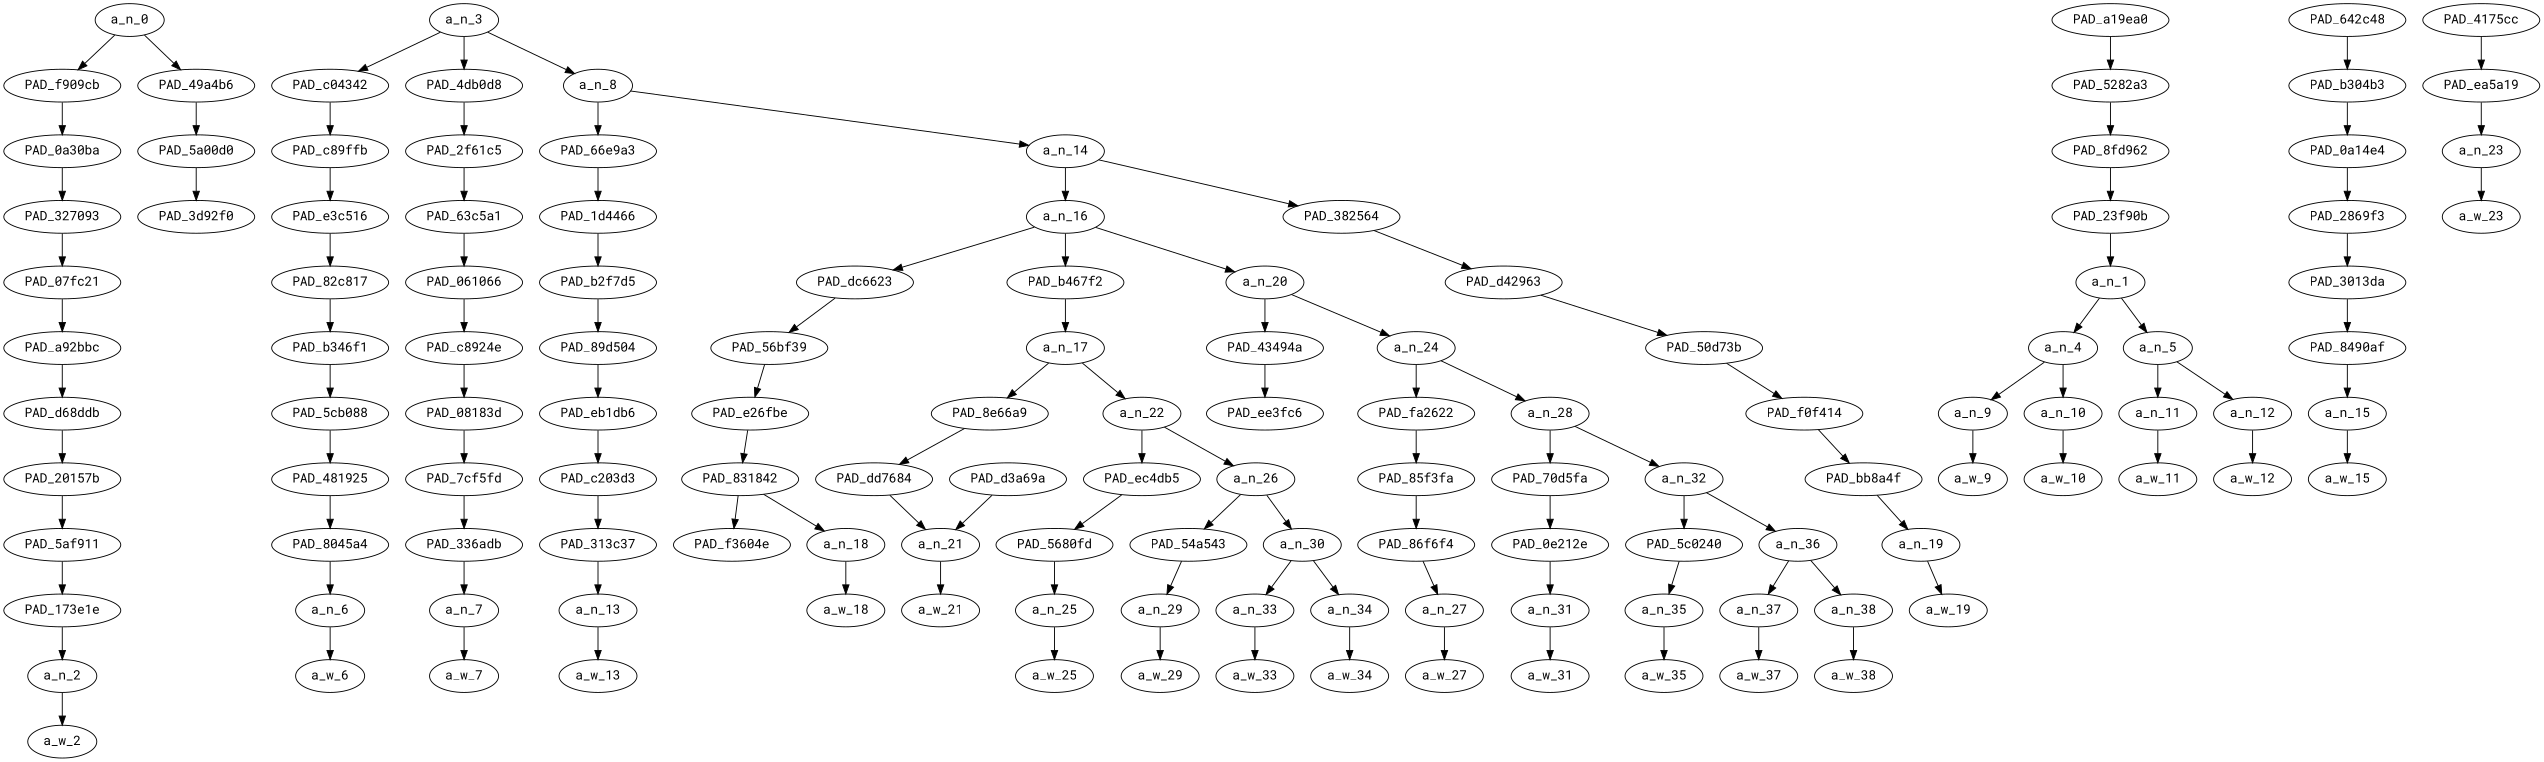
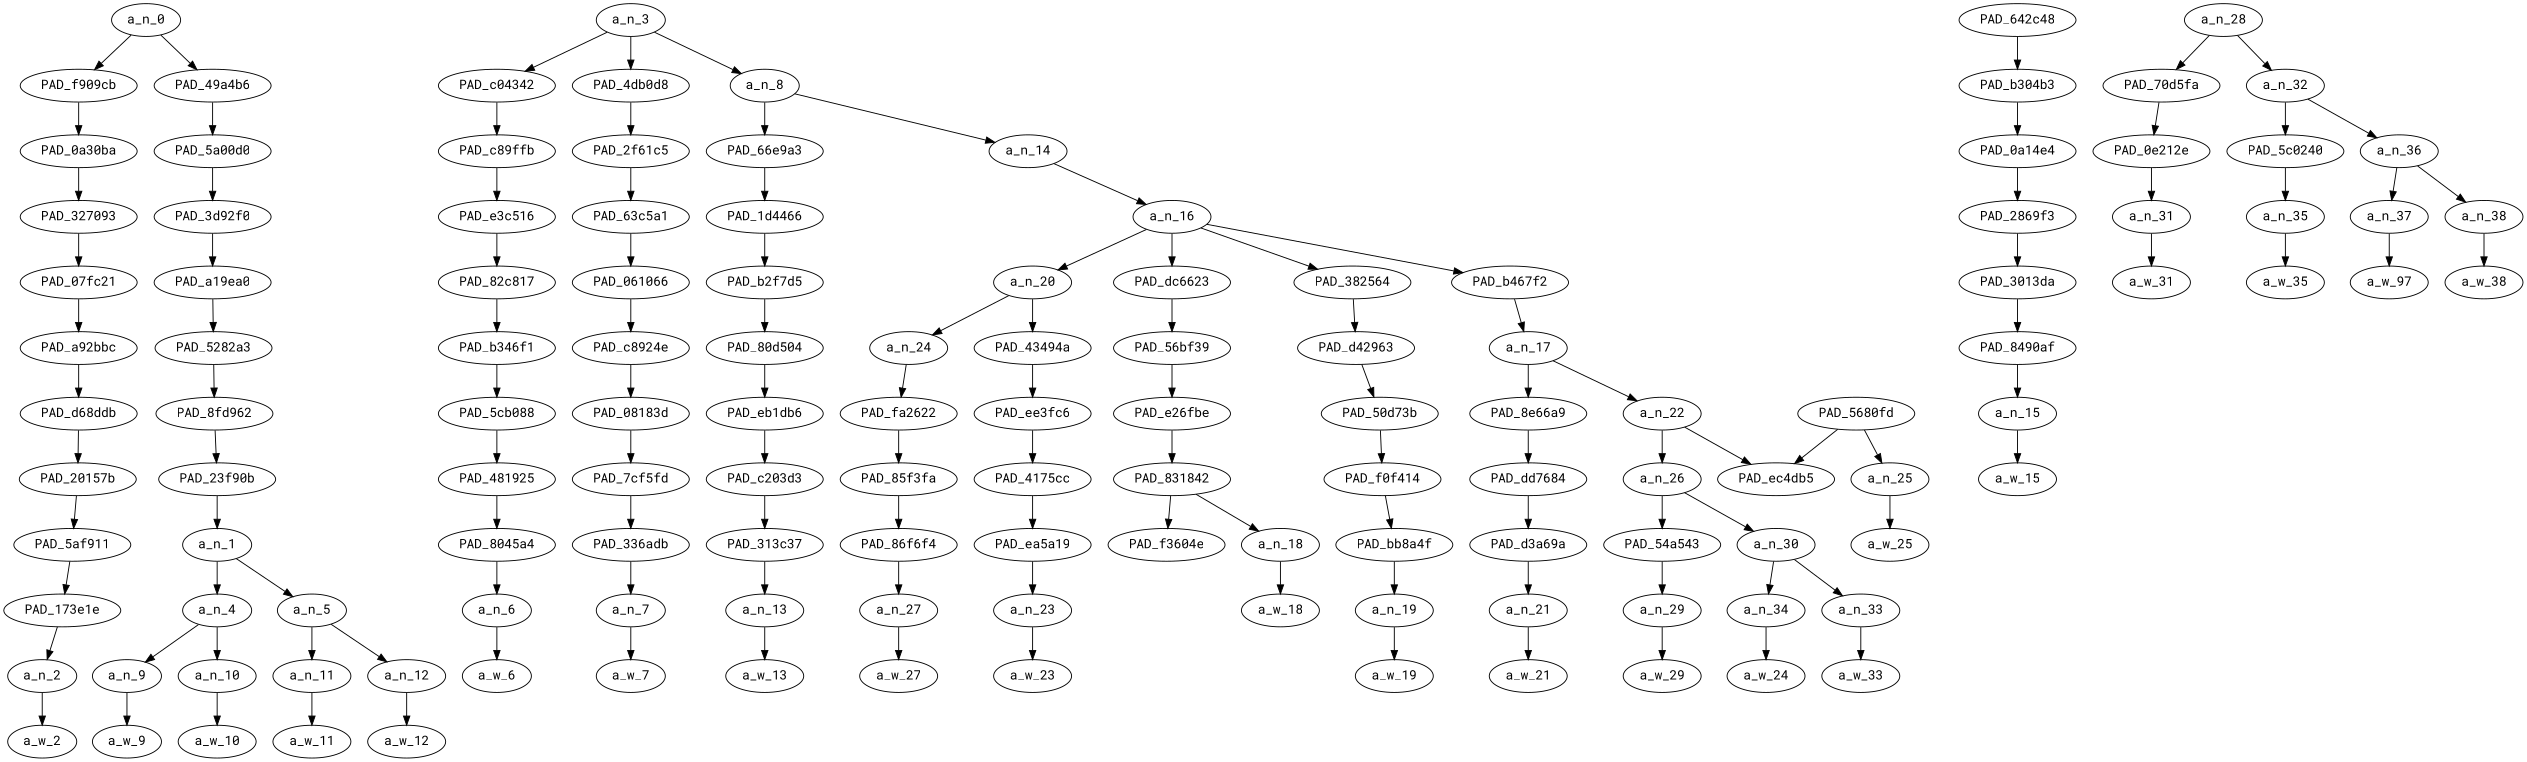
edge "a_n_14" -> "PAD_382564": now "a_n_16" -> "PAD_382564"
edge "PAD_3d92f0" -> "PAD_a19ea0": added
node "PAD_89d504": label "PAD_89d504" -> "PAD_80d504"
edge "a_n_24" -> "a_n_28": removed
edge "PAD_ee3fc6" -> "PAD_4175cc": added
edge "PAD_dd7684" -> "a_n_21": now "PAD_dd7684" -> "PAD_d3a69a"
edge "PAD_ec4db5" -> "PAD_5680fd": reversed
node "a_w_34": label "a_w_34" -> "a_w_24"
node "a_w_37": label "a_w_37" -> "a_w_97"
